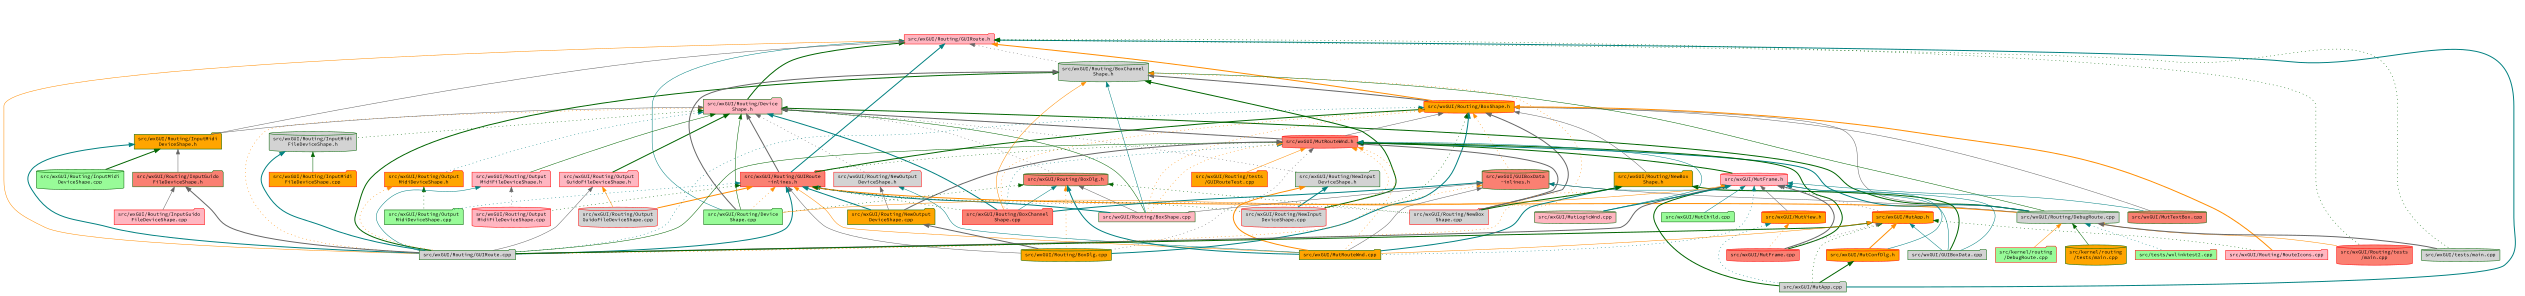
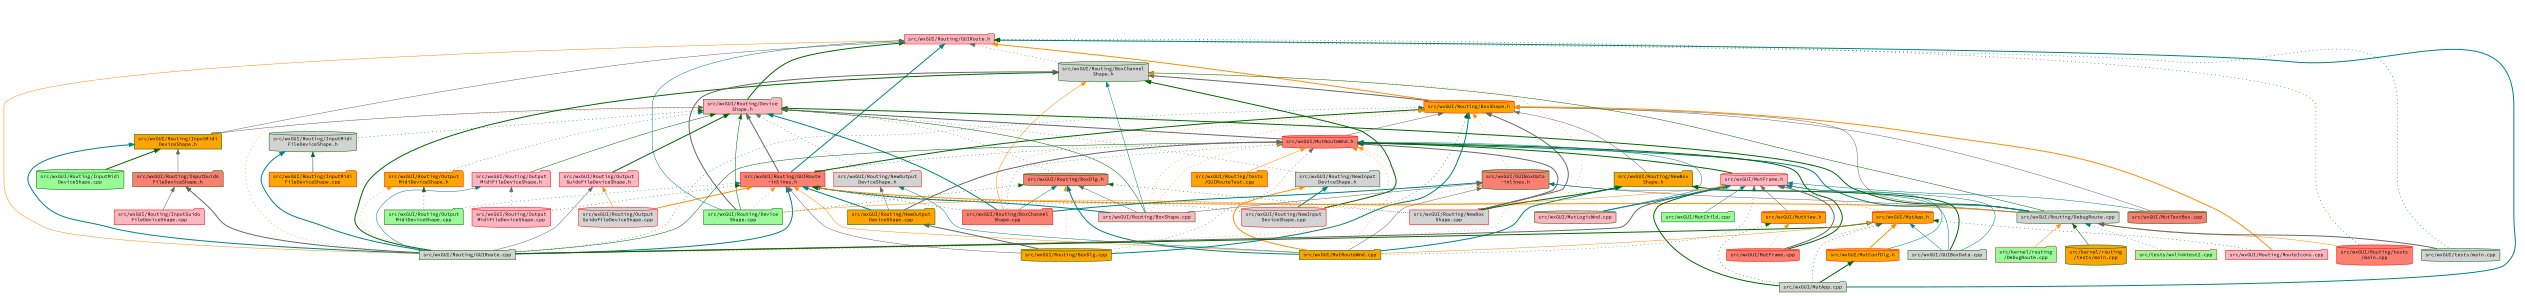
edge "src/wxGUI/MutApp.cpp" -> "src/wxGUI/MutView.h": color teal -> darkgreen
